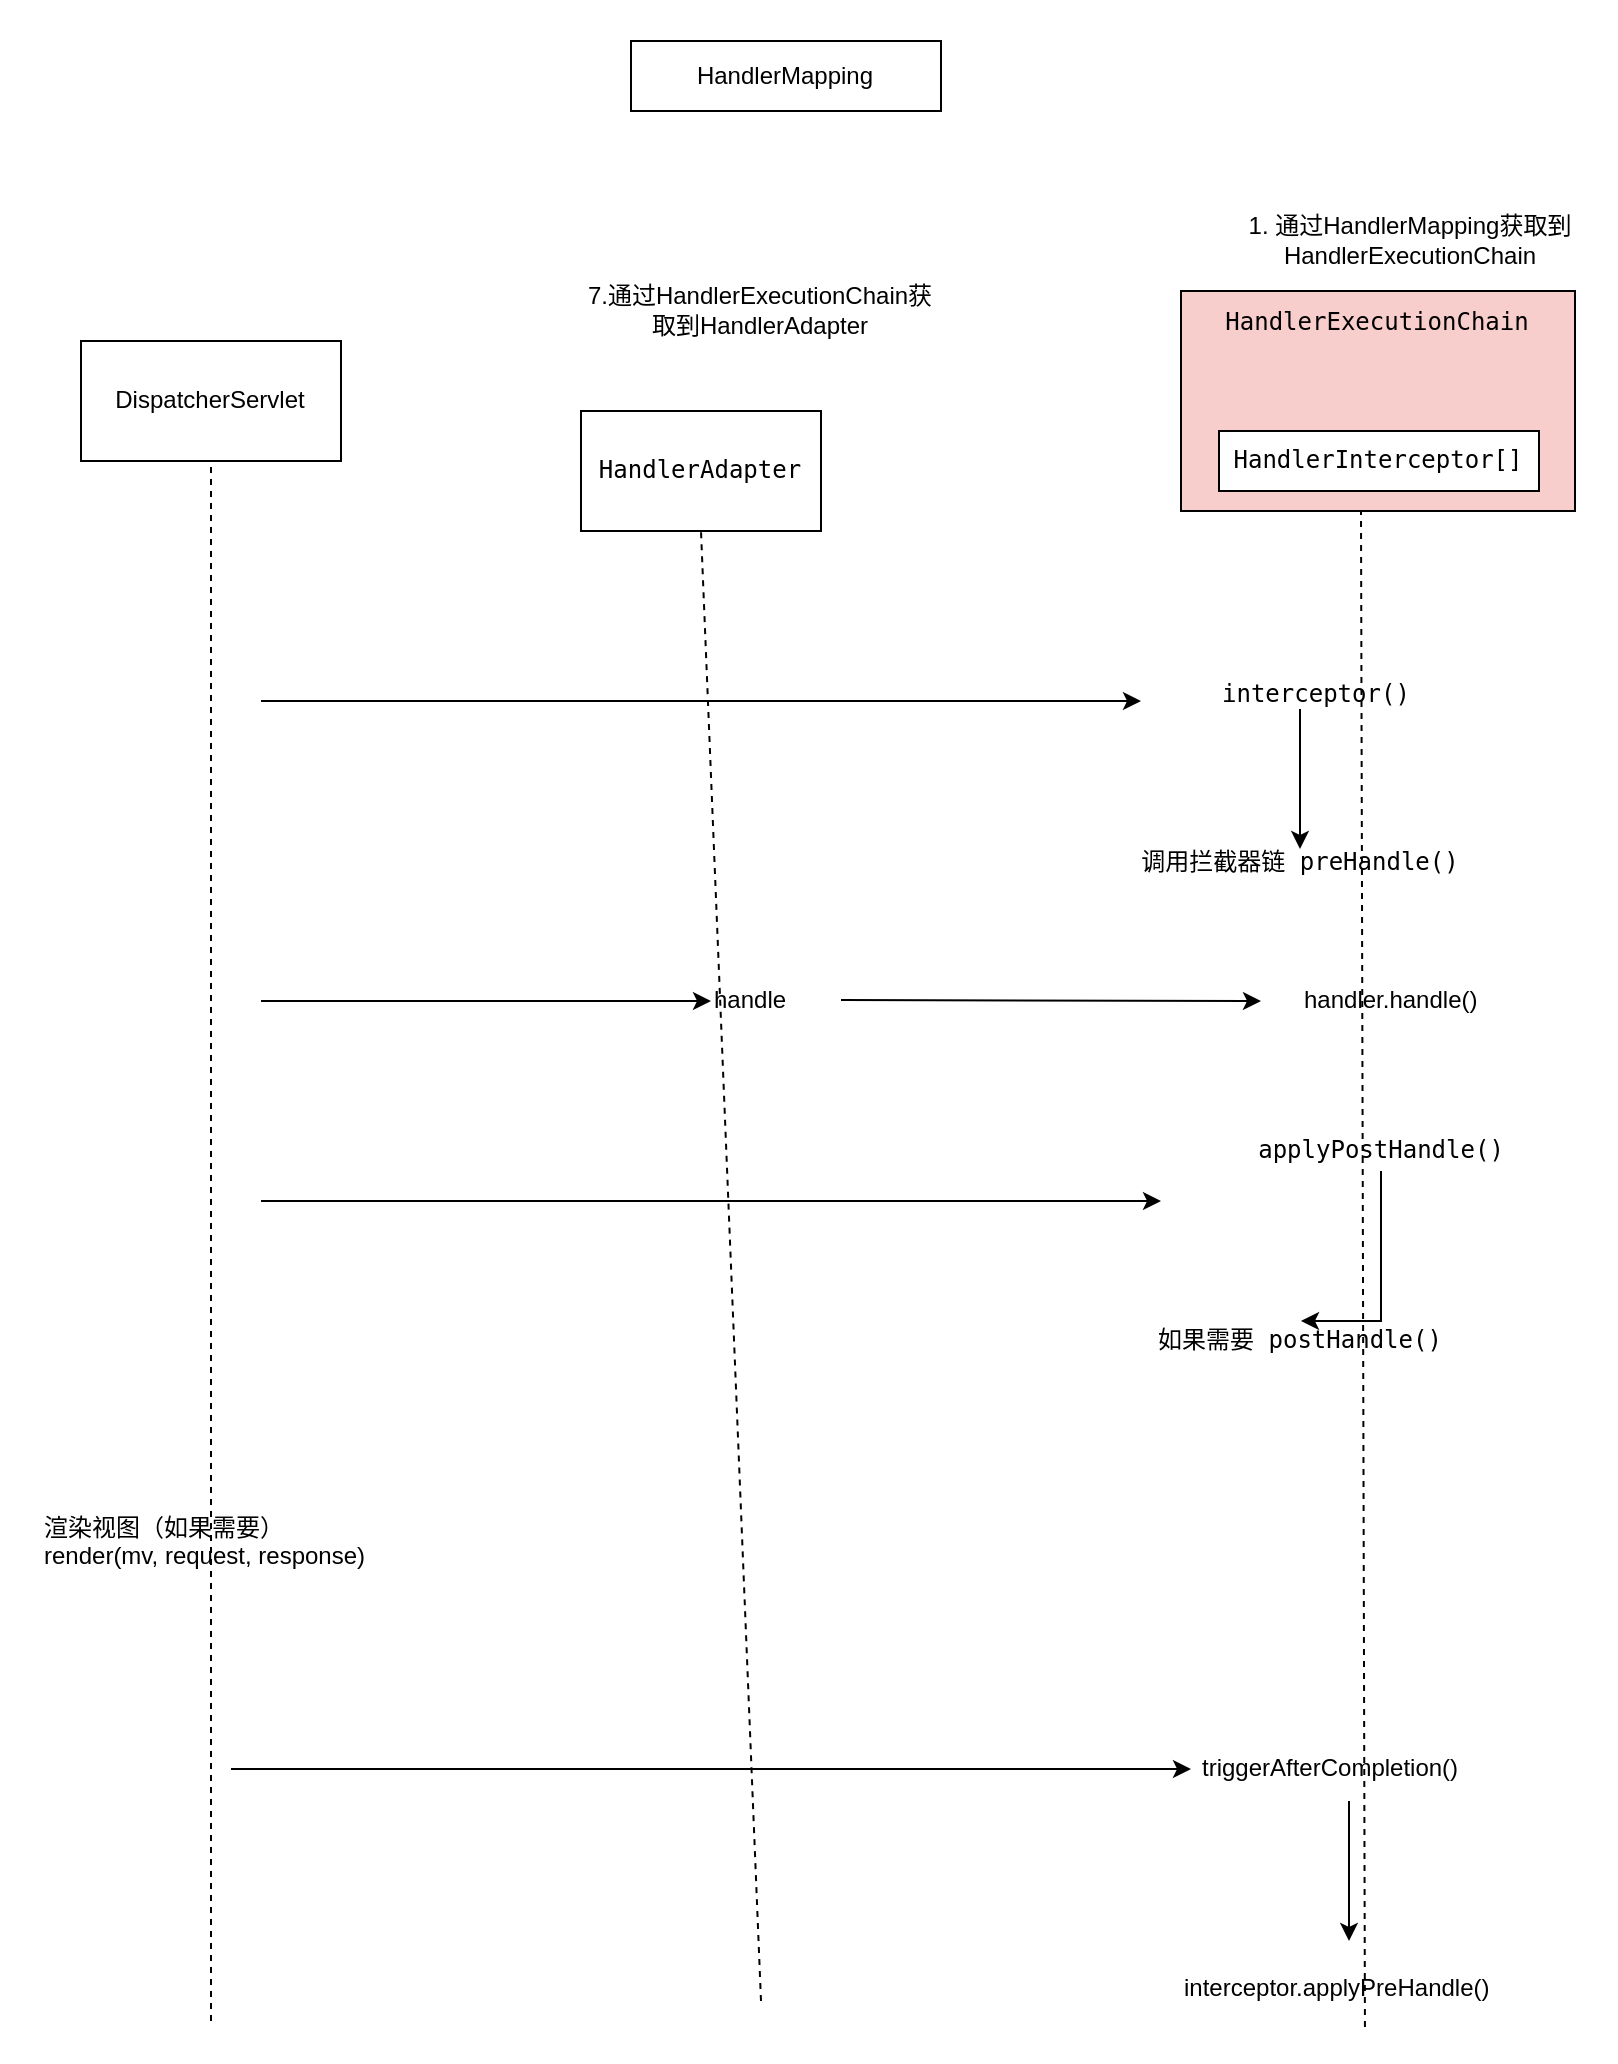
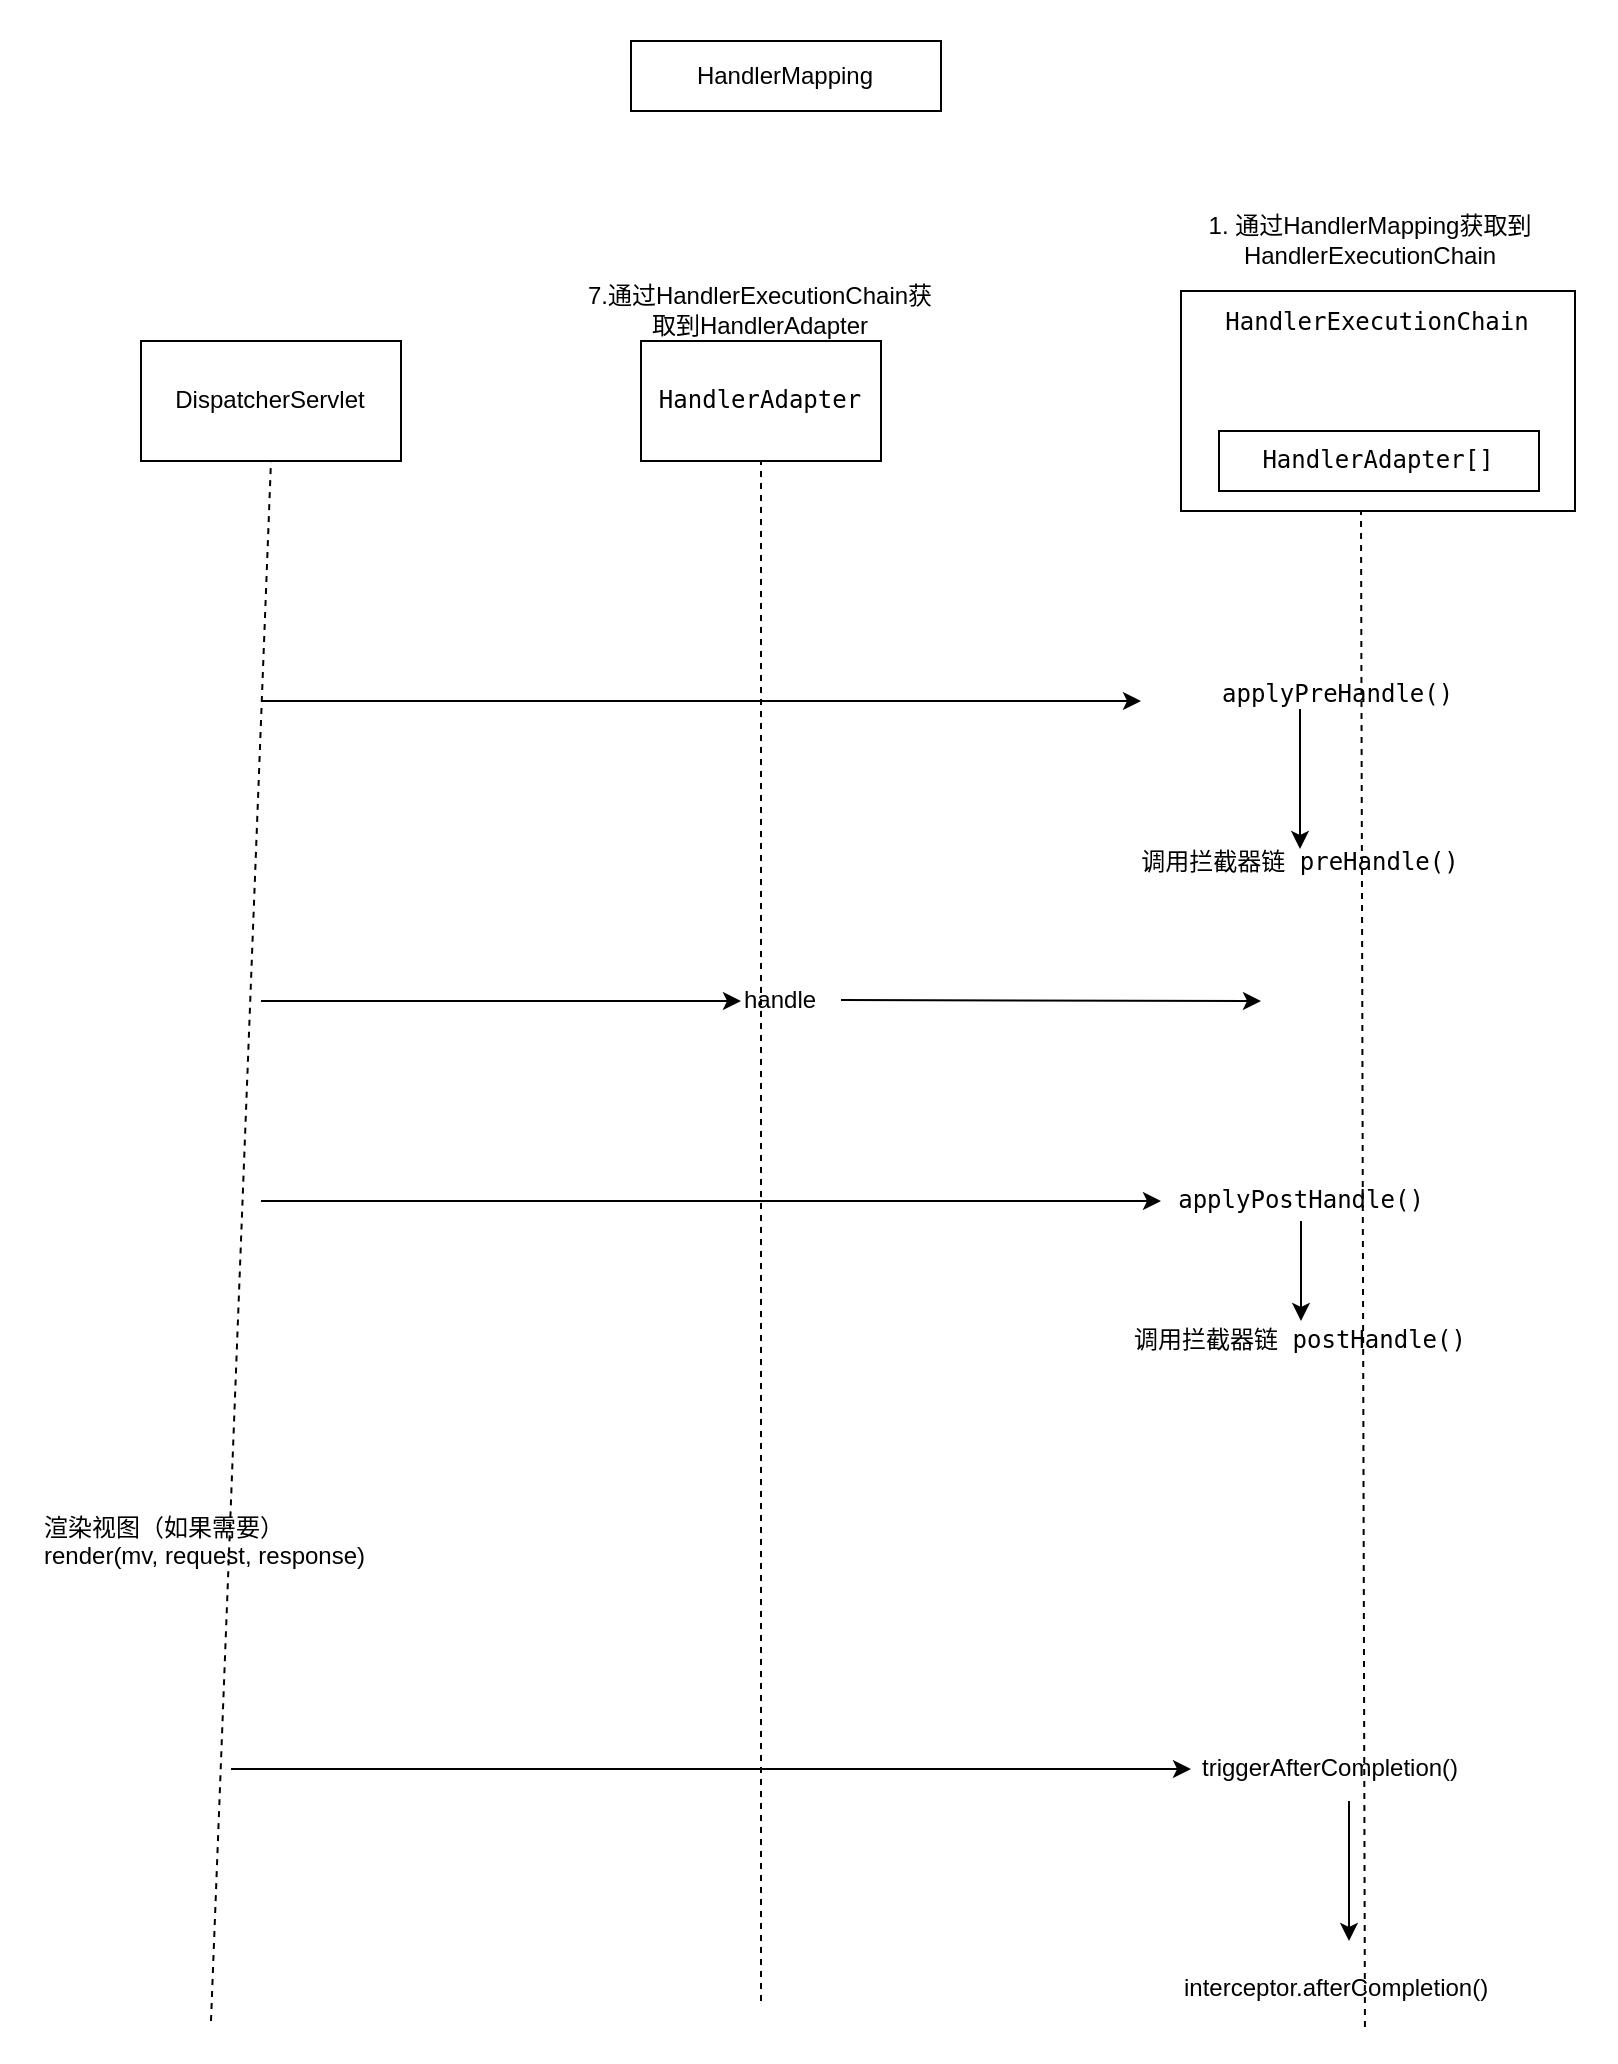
node "1. 通过HandlerMapping获取到 HandlerExecutionChain": moved (1411, 241) -> (1371, 241)
node "DispatcherServlet": moved (211, 401) -> (271, 401)
node "HandlerExecutionChain": fillcolor #f8cecc -> #ffffff
node "HandlerInterceptor[]": label "HandlerInterceptor[]" -> "HandlerAdapter[]"
node "HandlerAdapter": moved (701, 471) -> (761, 401)
node "interceptor()": label "interceptor()" -> "applyPreHandle()"
node "handle": moved (761, 1001) -> (791, 1001)
node "handler.handle()": removed
node "applyPostHandle()": moved (1381, 1151) -> (1301, 1201)
node "如果需要 postHandle()": label "如果需要 postHandle()" -> "调用拦截器链 postHandle()"
node "interceptor.applyPreHandle()": label "interceptor.applyPreHandle()" -> "interceptor.afterCompletion()"
